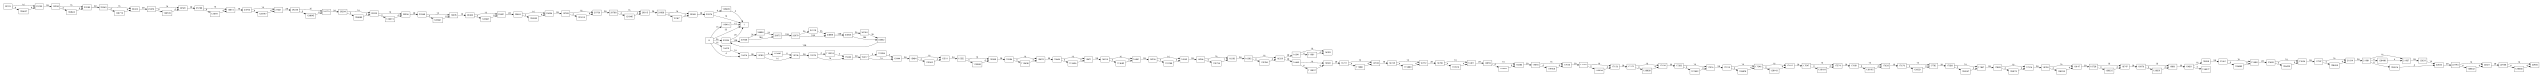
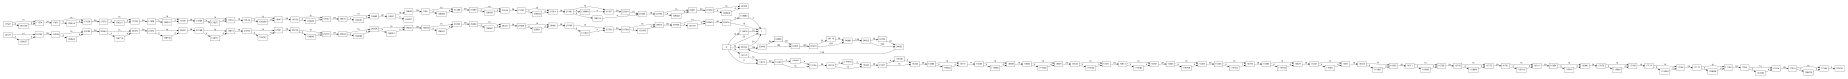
edge "16329" -> "16665": now "16393" -> "16665"
node "17412": removed
